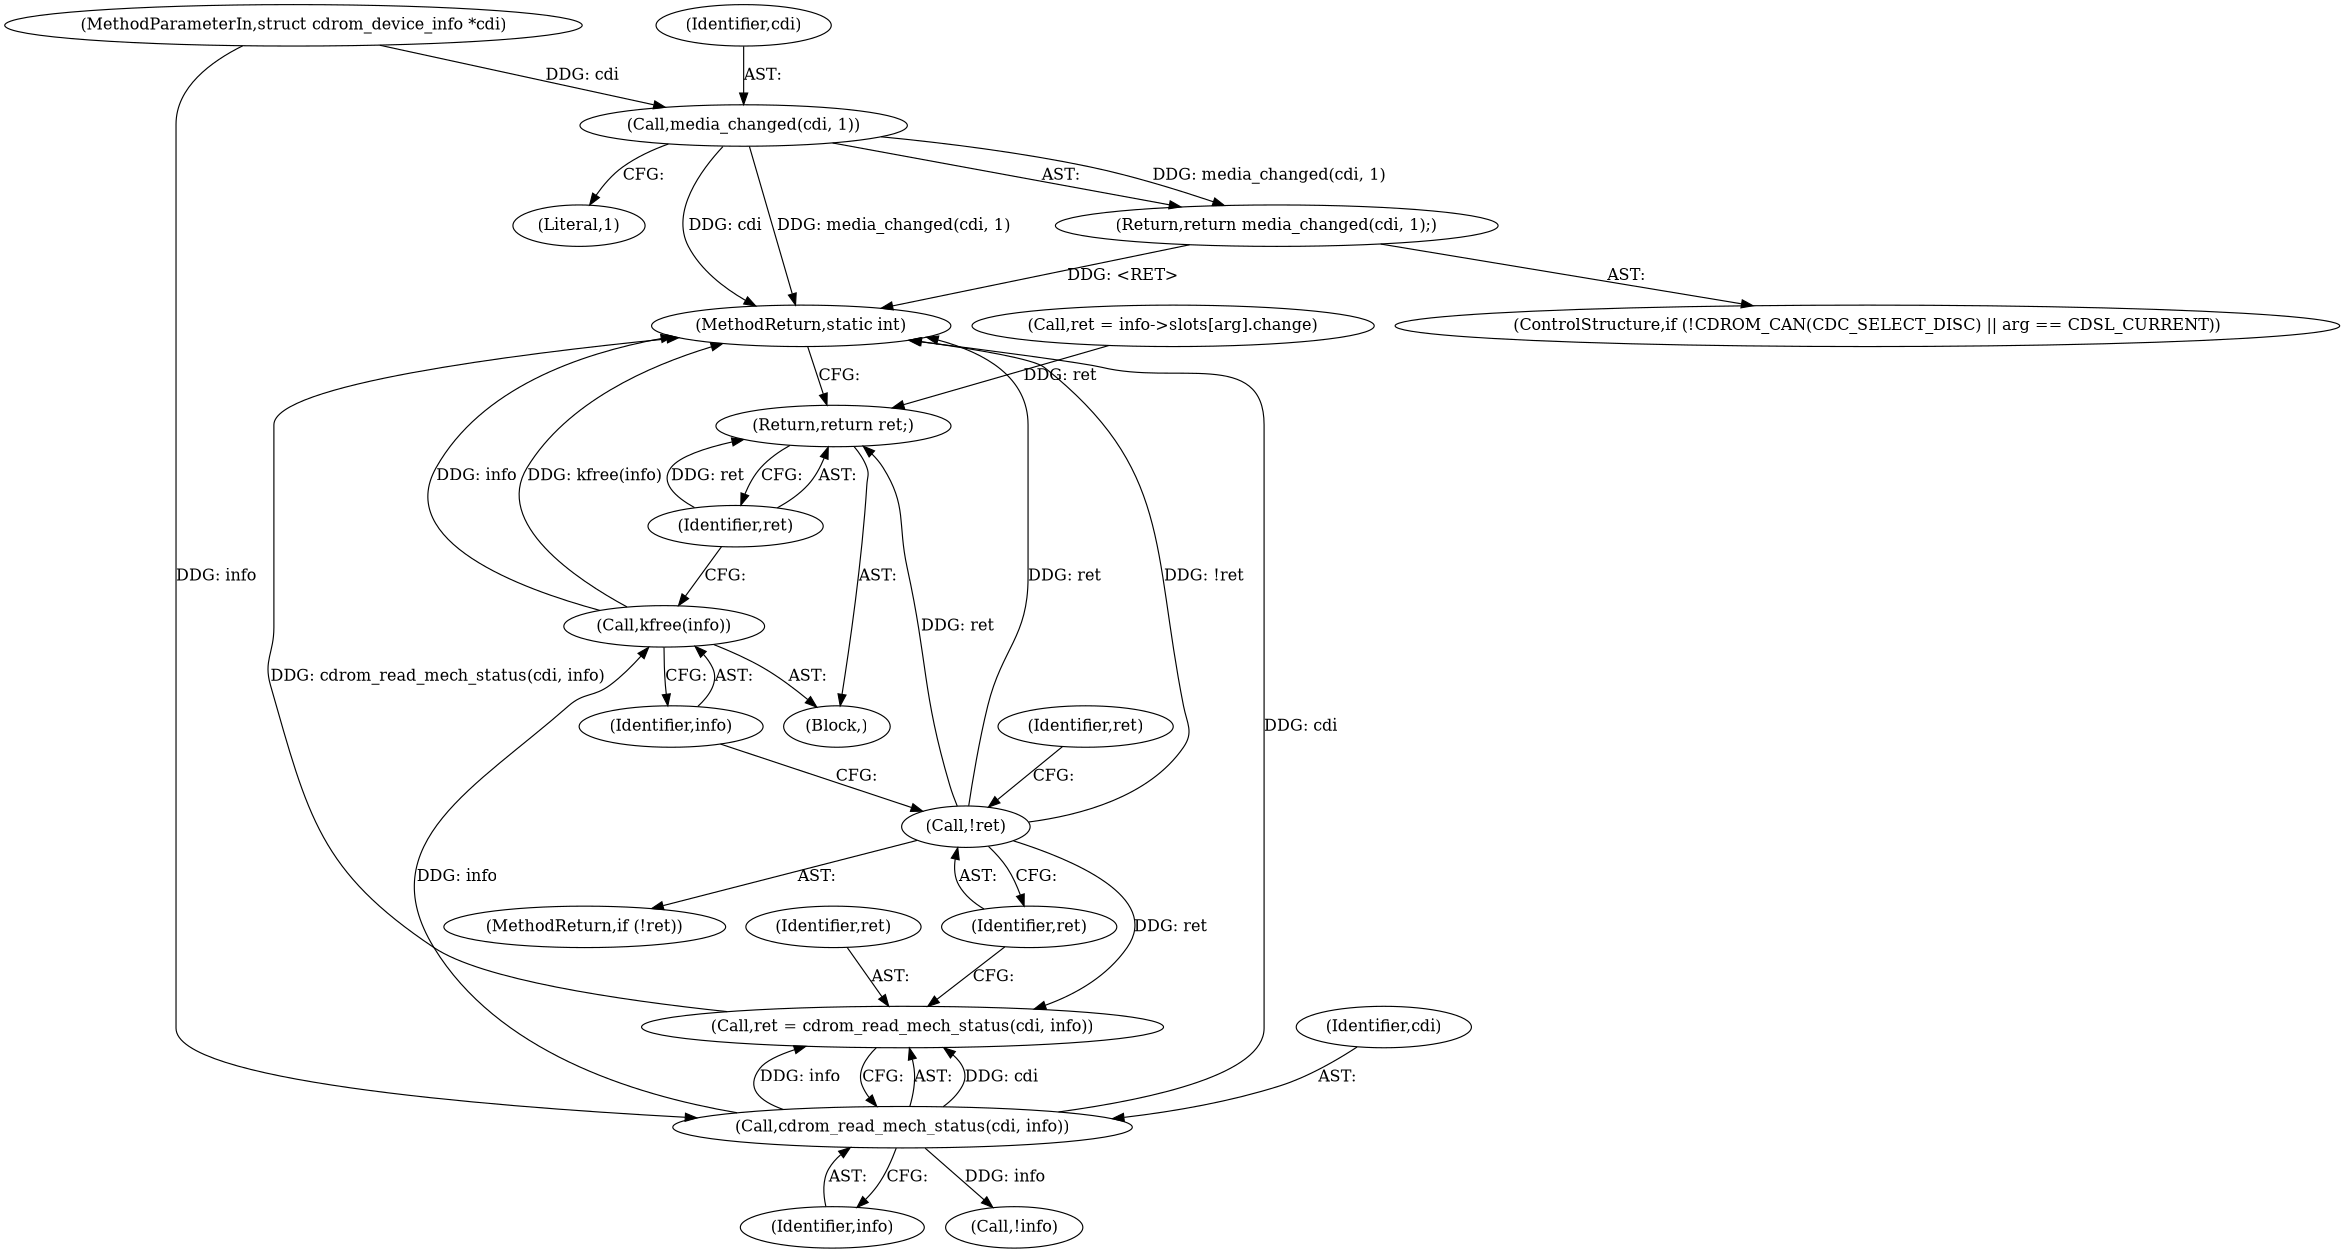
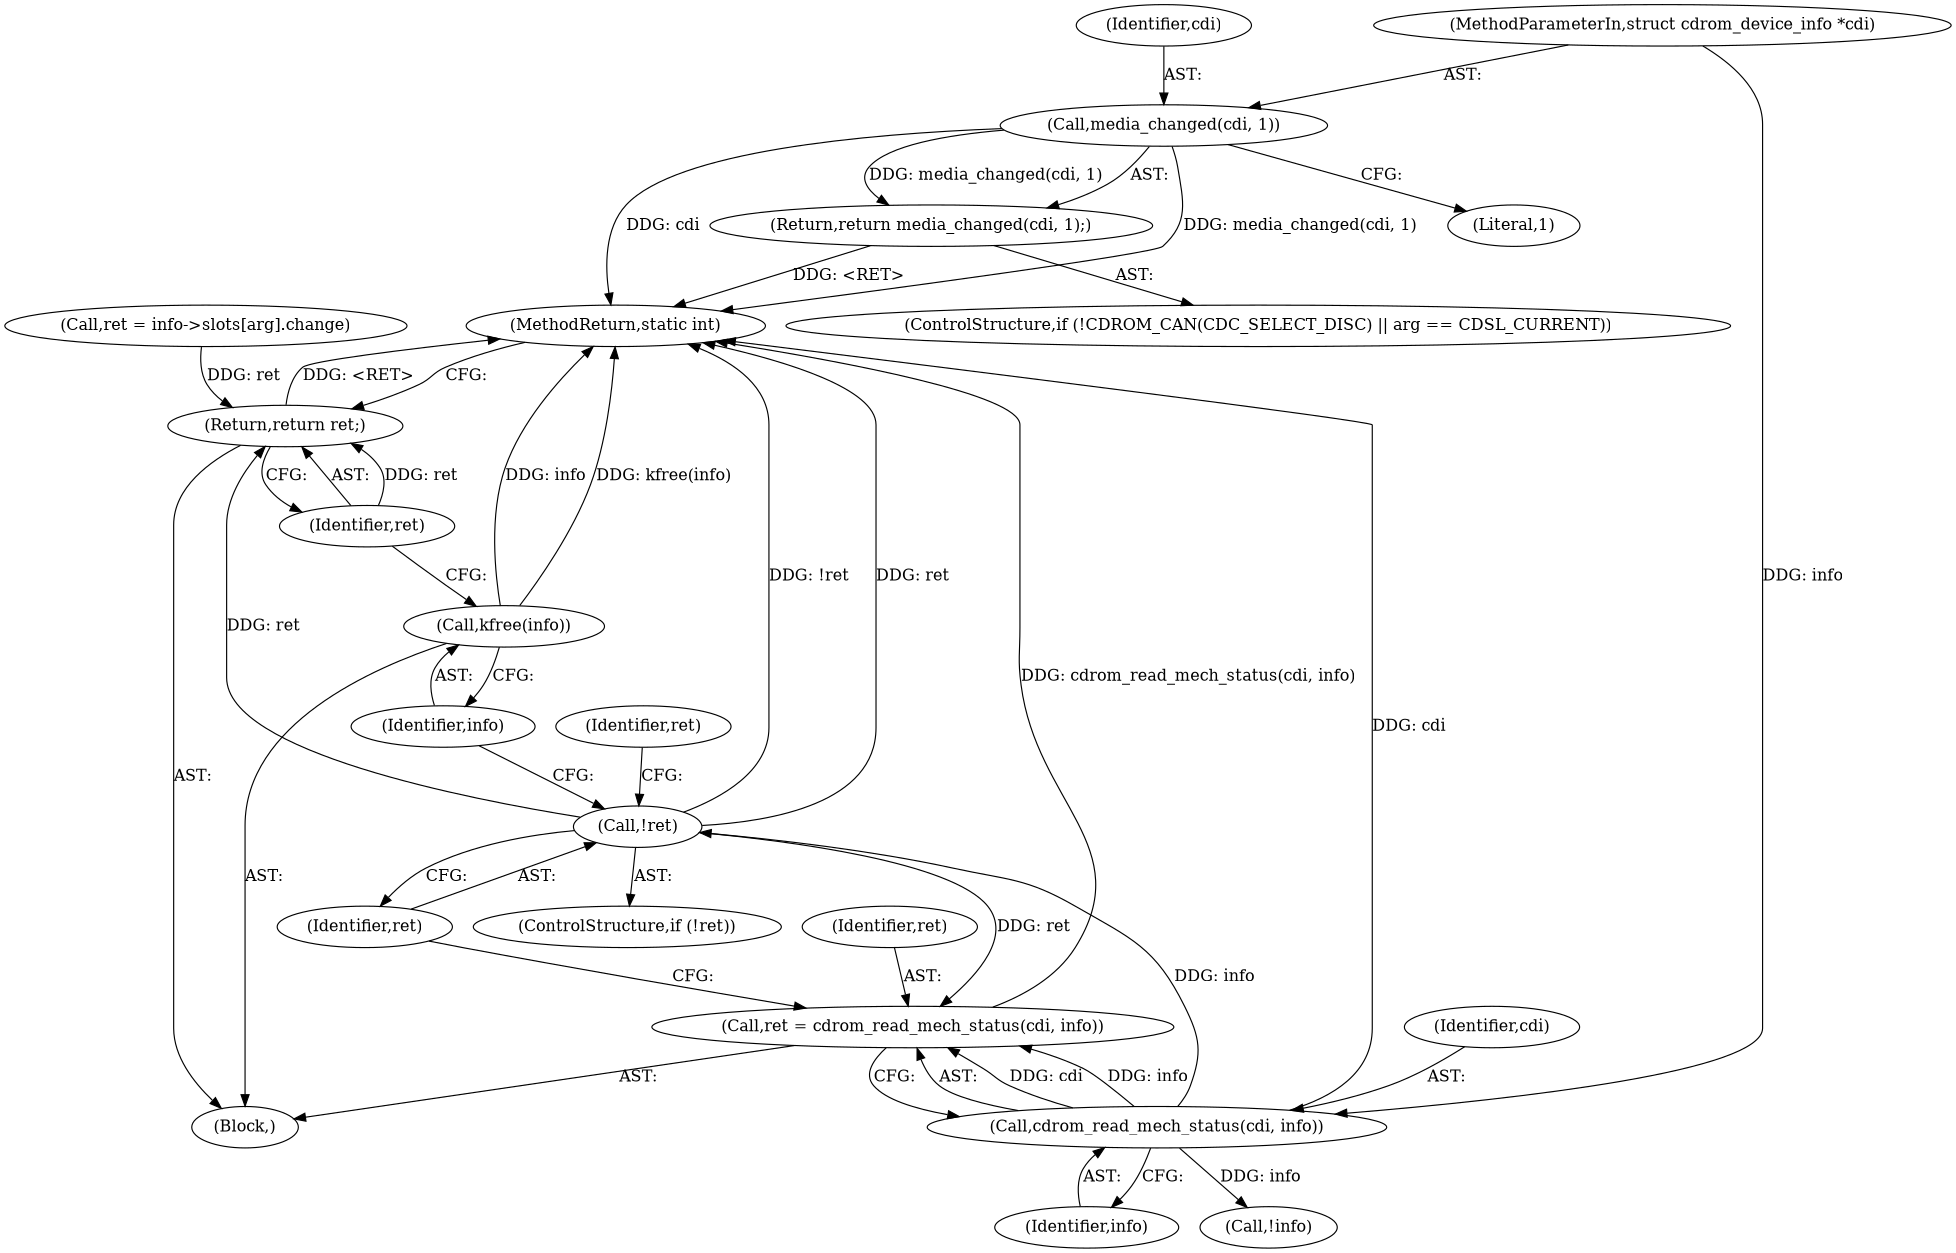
edge "(MethodParameterIn,struct cdrom_device_info *cdi)" -> "(Call,media_changed(cdi, 1))": label "DDG: cdi" -> "AST: "
edge "(Return,return ret;)" -> "(MethodReturn,static int)": added, label "DDG: <RET>"
node "(MethodReturn,if (!ret))": label "(MethodReturn,if (!ret))" -> "(ControlStructure,if (!ret))"
edge "(Call,cdrom_read_mech_status(cdi, info))" -> "(Call,kfree(info))": now "(Call,cdrom_read_mech_status(cdi, info))" -> "(Call,!ret)"
edge "(Call,ret = cdrom_read_mech_status(cdi, info))" -> "(Block,)": added, label "AST:"
